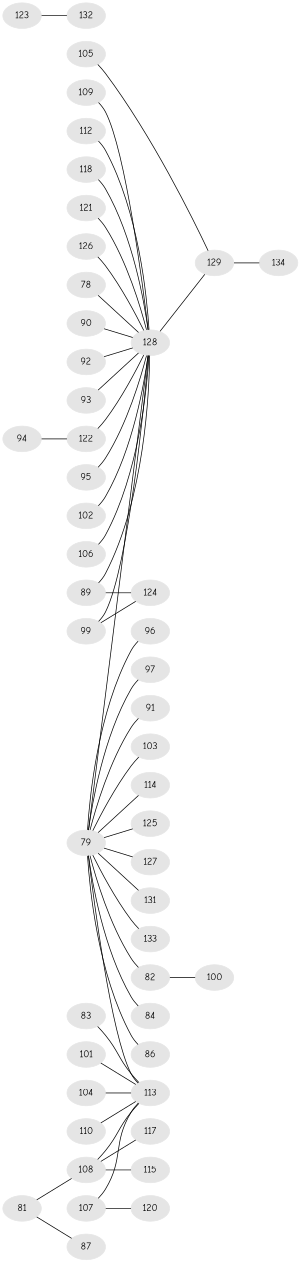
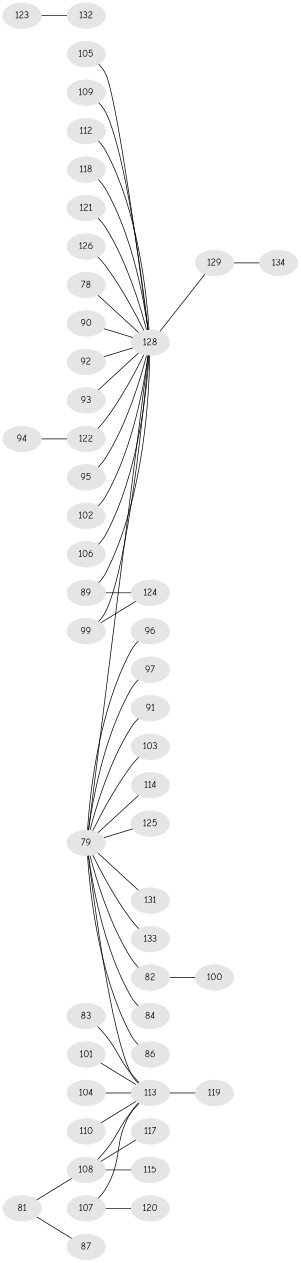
edge "105" -- "129": now "105" -- "128"
node "127": removed
node "119": added
